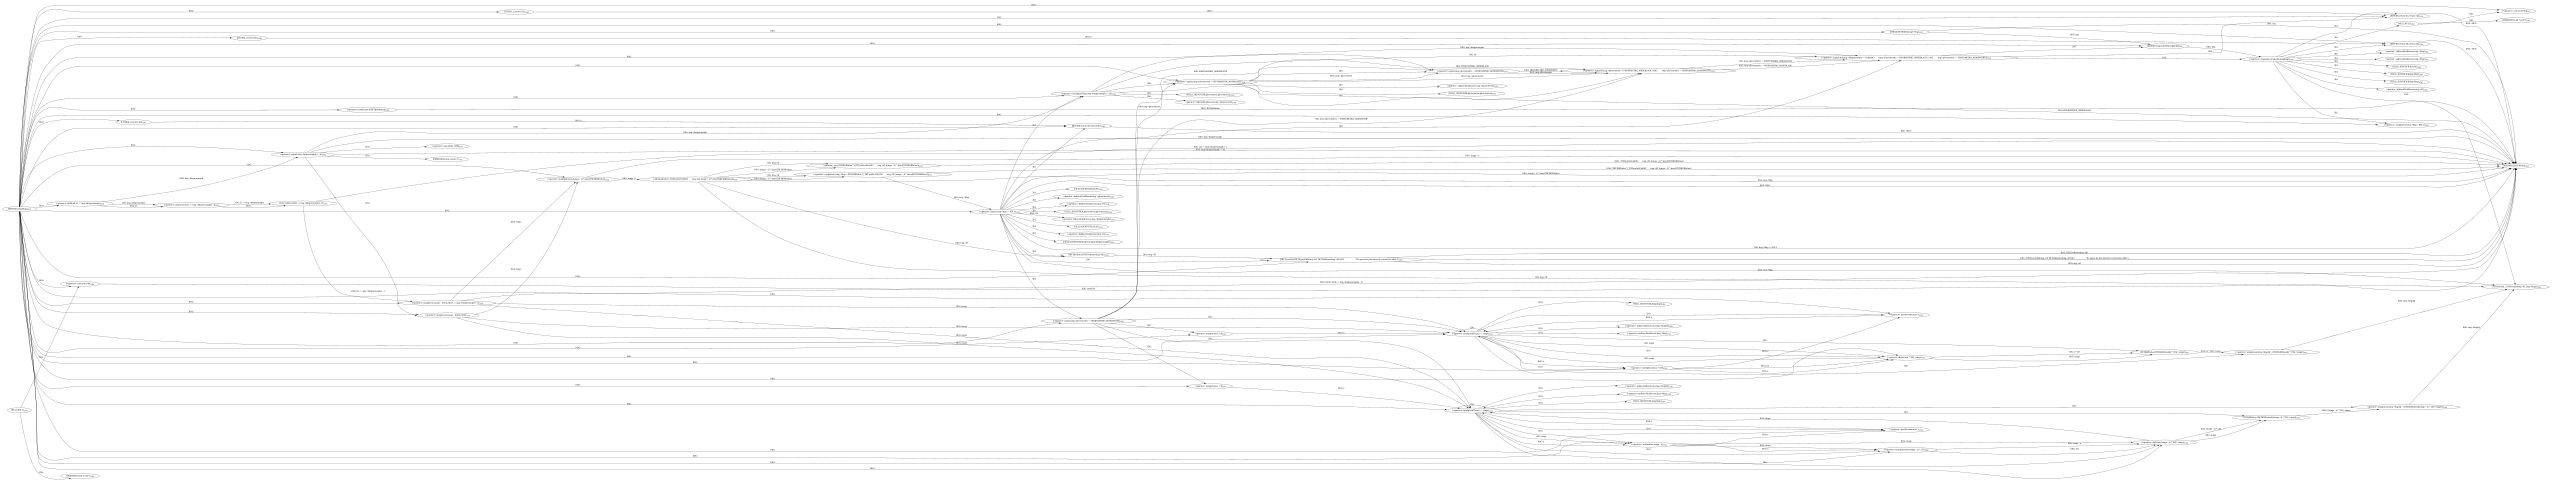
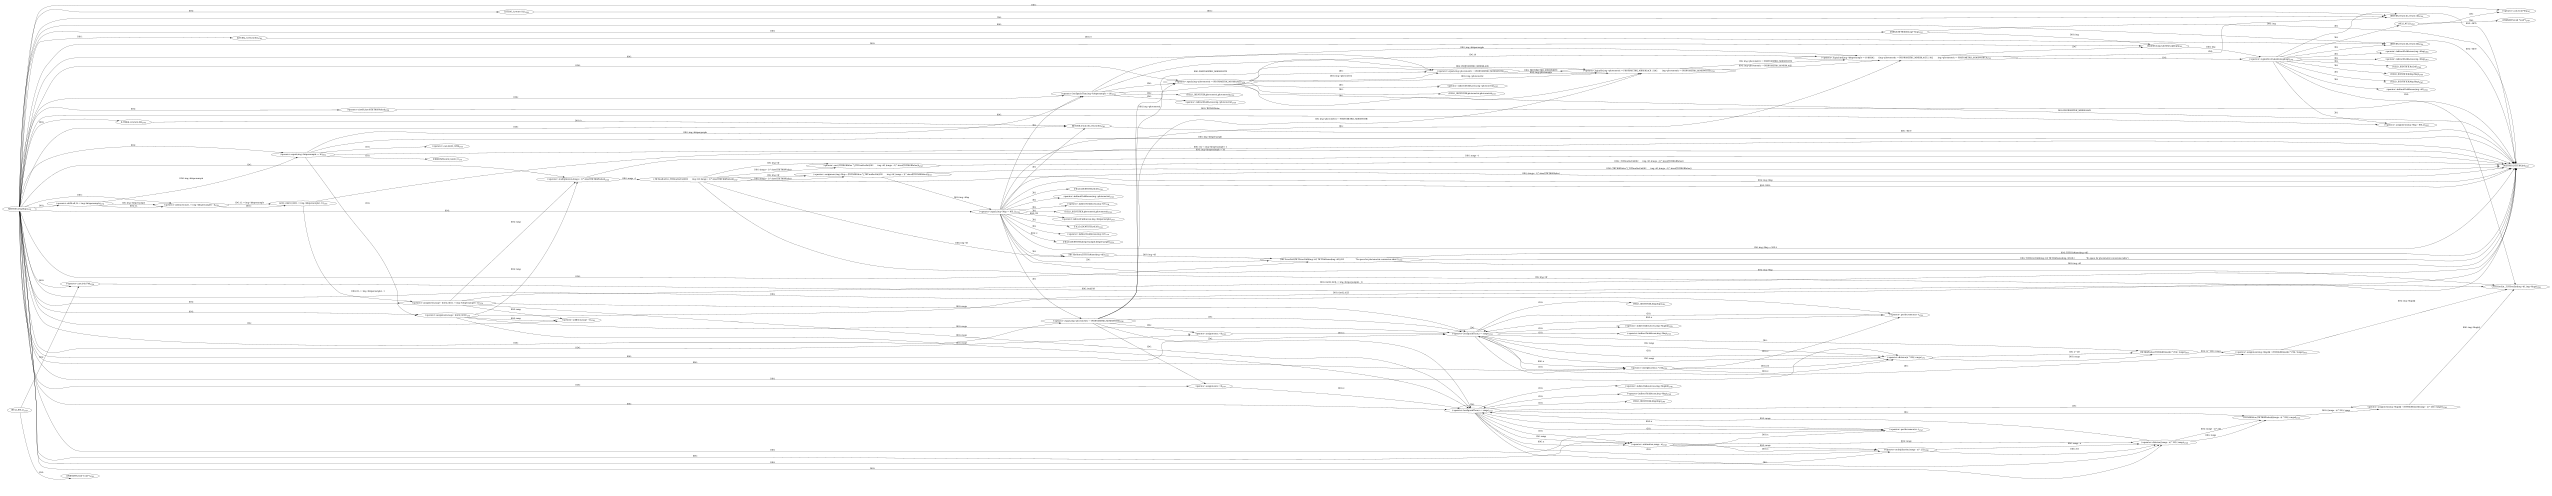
edge "(METHOD,setupMap)" -> "(<operator>.subtraction,(1L << img->bitspersample) - 1)": added, label "DDG:"
edge "(<operator>.equals,img->Map == NULL)" -> "(FIELD_IDENTIFIER,bitspersample,bitspersample)": label "CDG: " -> "DDG: x"
edge "(<operator>.assignment,range = (int32_t)255)" -> "(METHOD_RETURN,int)": added, label "DDG: (int32_t)255"
node "(<operator>.addition,range + 1)": added
